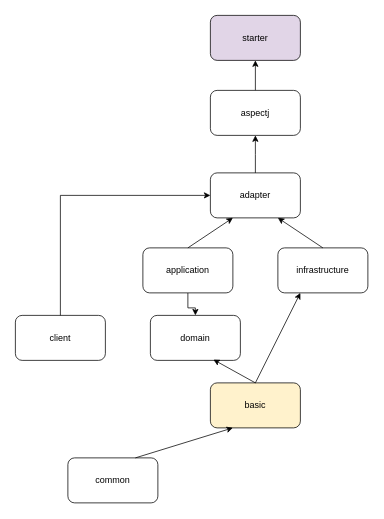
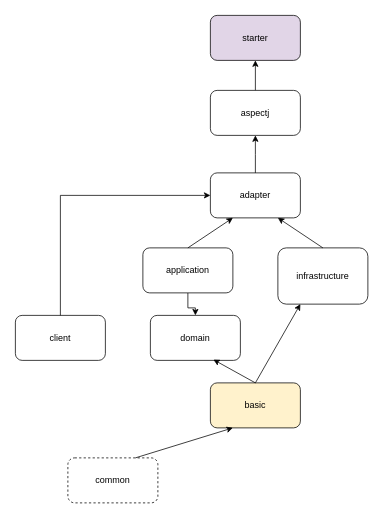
node "infrastructure": size 90x45 -> 90x56
node "common": style solid -> dashed
